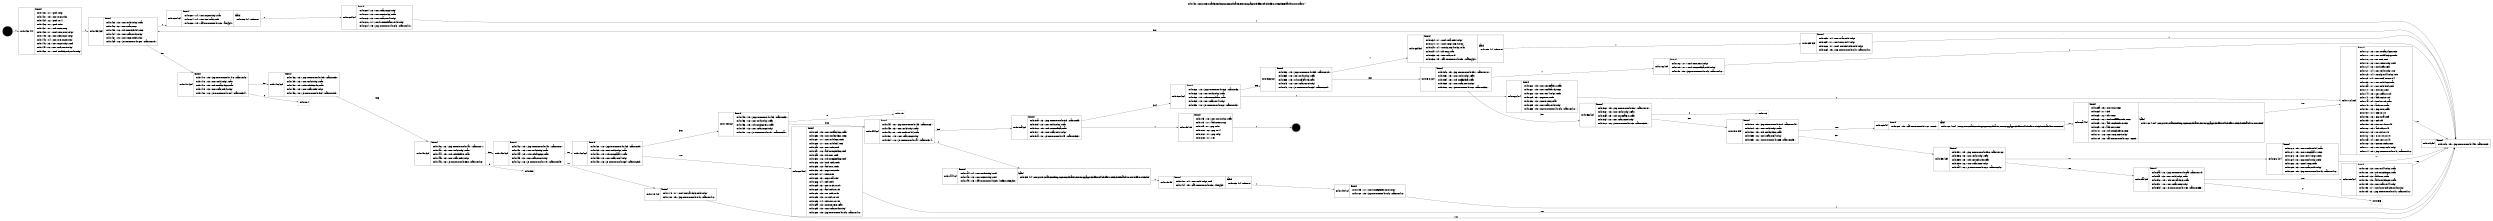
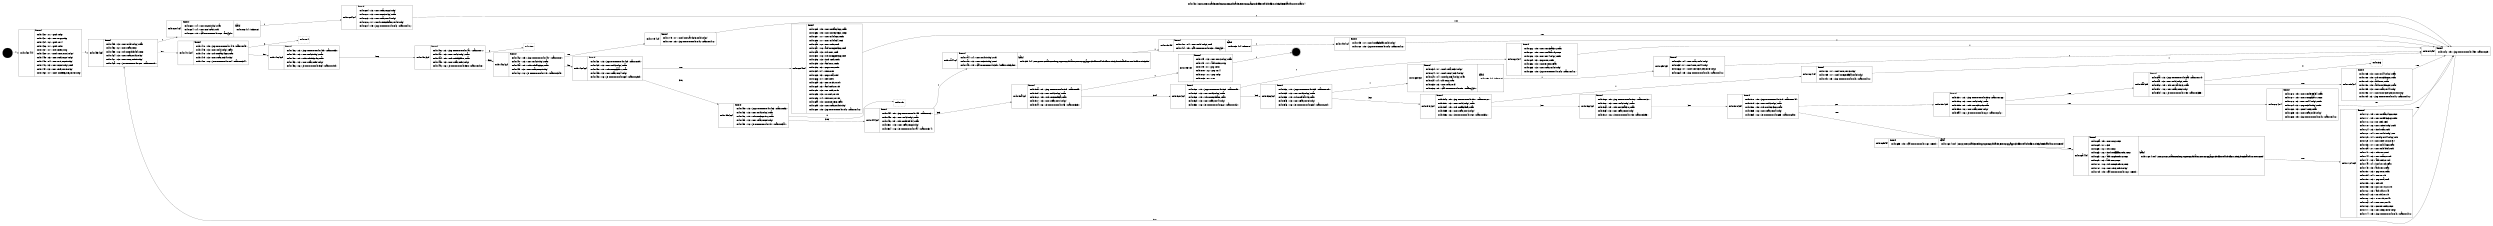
edge "0x401622 [27]" -> "0x401712 [103]": now "0x401622 [27]" -> "0x40184c [5]"
node "0x4017c5": removed
edge "0x4014b2 [22]" -> "0x4014c8 [22]": label " 101" -> " 406"
